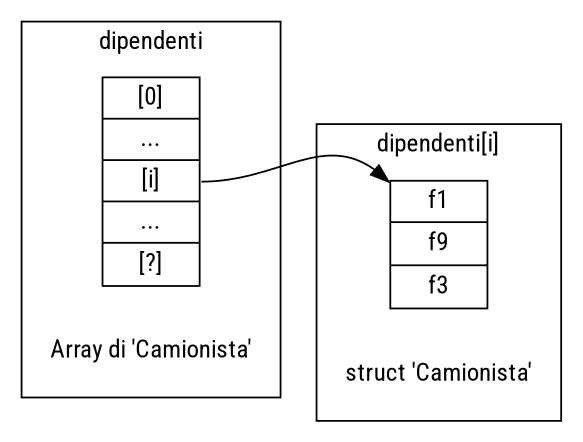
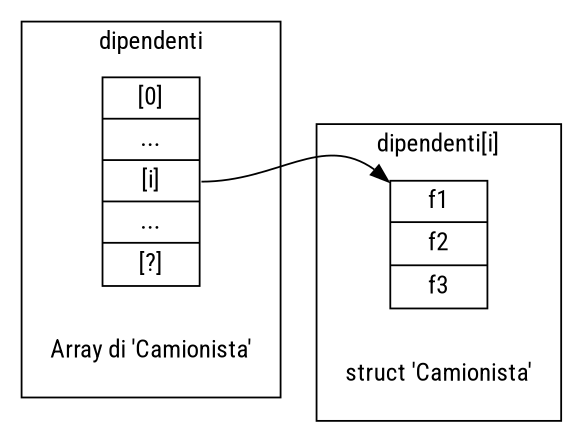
node "f1": text "f9" -> "f2"
